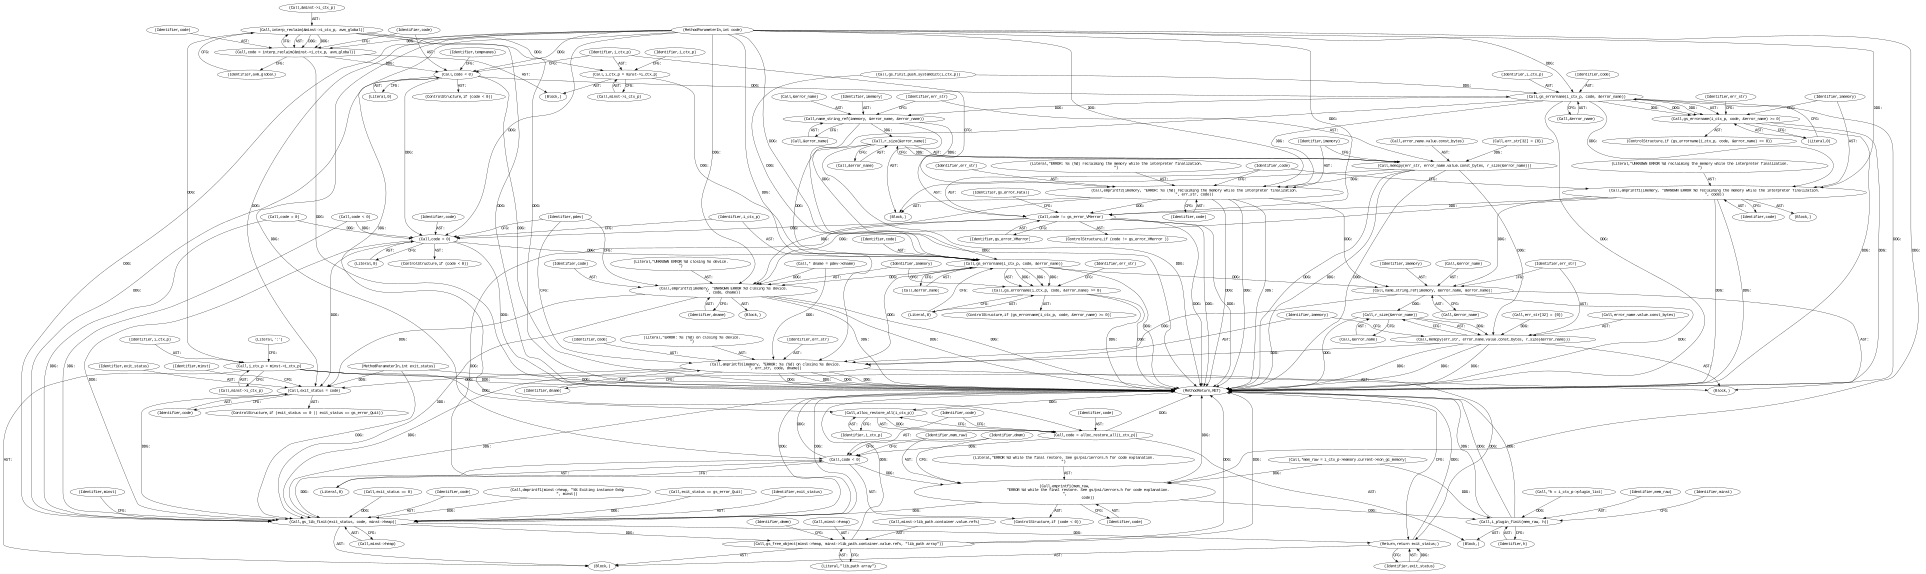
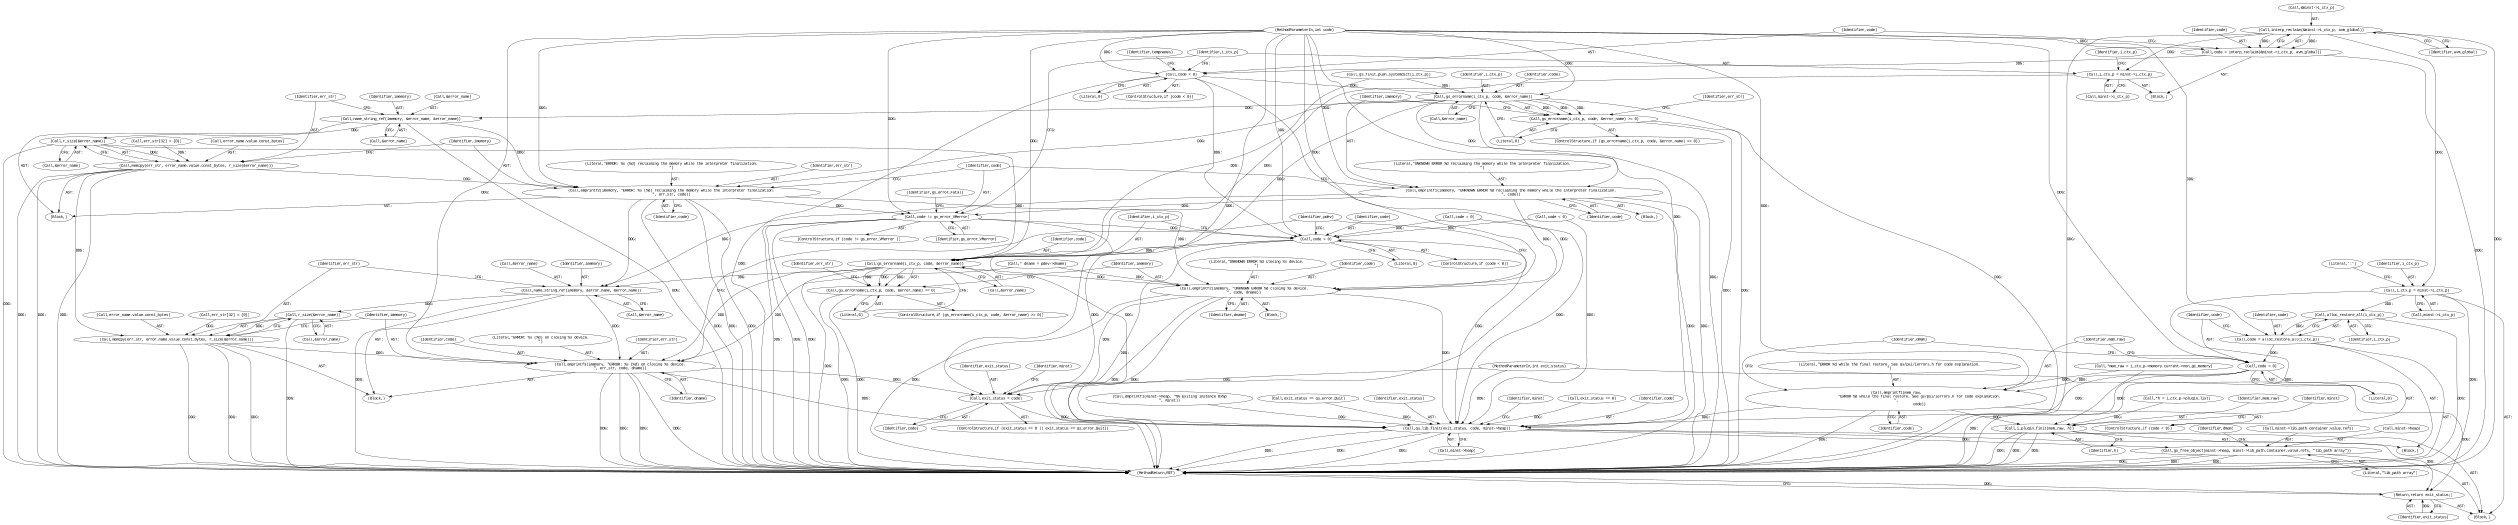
edge "(Call,code = interp_reclaim(&minst->i_ctx_p, avm_global))" -> "(Identifier,avm_global)": now "(Call,interp_reclaim(&minst->i_ctx_p, avm_global))" -> "(Identifier,avm_global)"
edge "(MethodReturn,RET)" -> "(Call,alloc_restore_all(i_ctx_p))": reversed
edge "(Call,code = alloc_restore_all(i_ctx_p))" -> "(MethodReturn,RET)": label "DDG: " -> "AST: "
